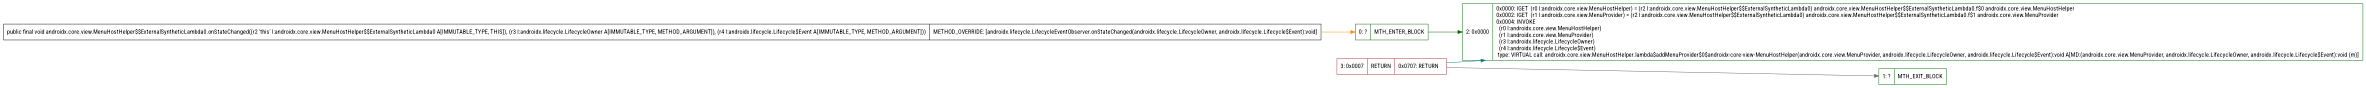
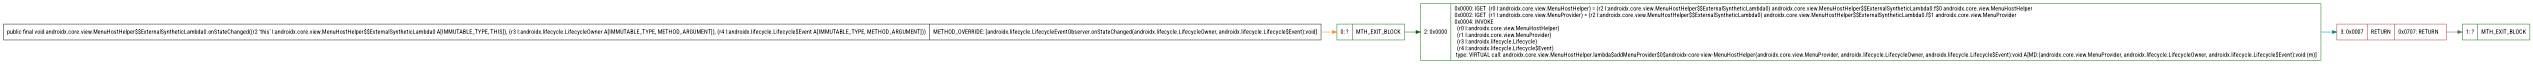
node "0: ?": text "MTH_ENTER_BLOCK" -> "MTH_EXIT_BLOCK"
node "2: 0x0000": text "(r3 I:androidx.lifecycle.LifecycleOwner)" -> "(r3 I:androidx.lifecycle.Lifecycle)"
edge "3: 0x0007" -> "2: 0x0000": reversed
